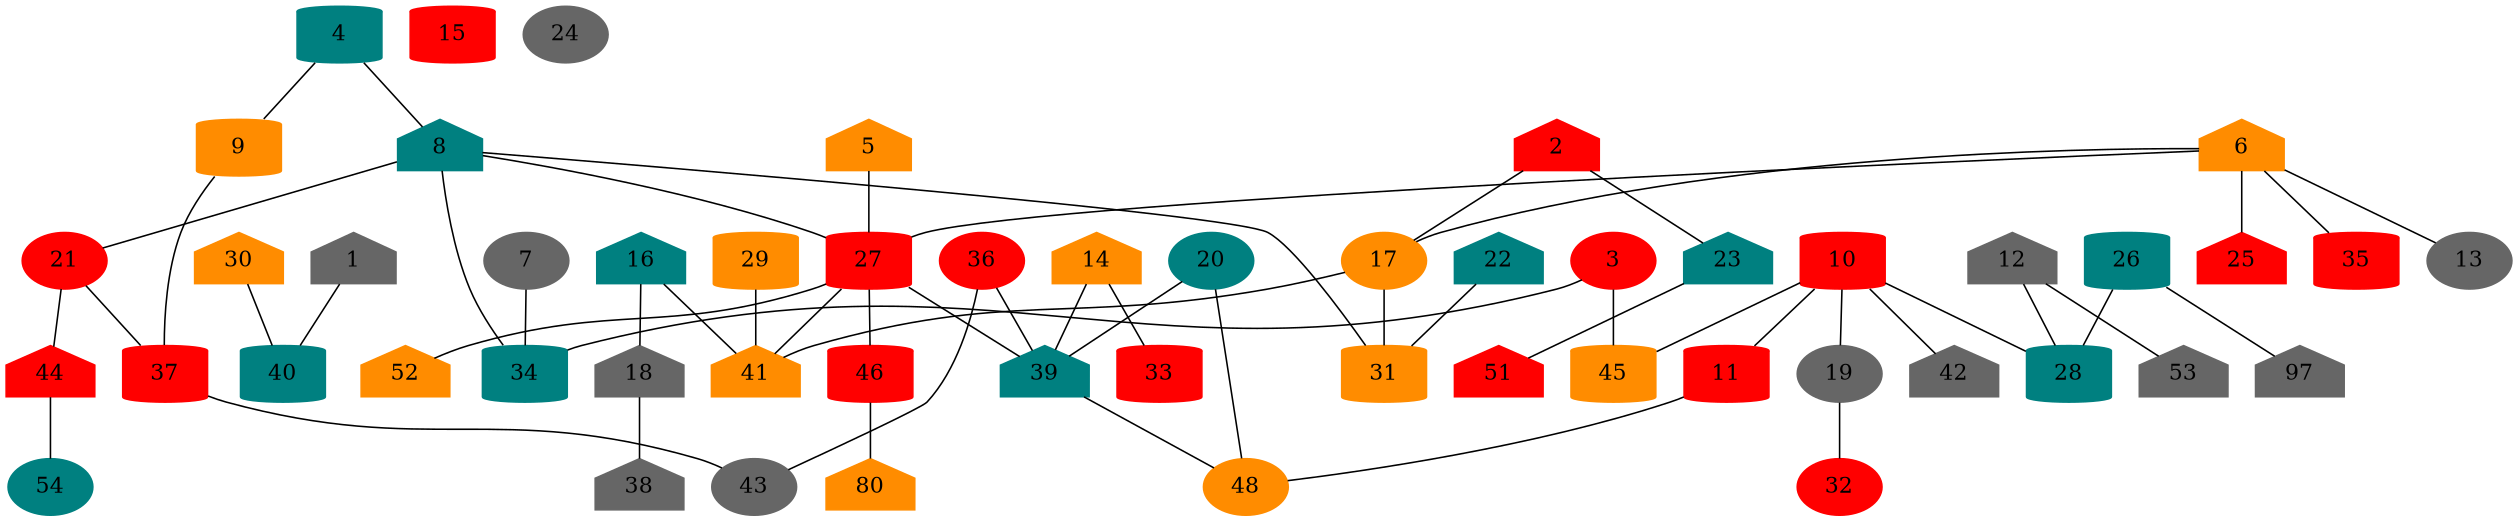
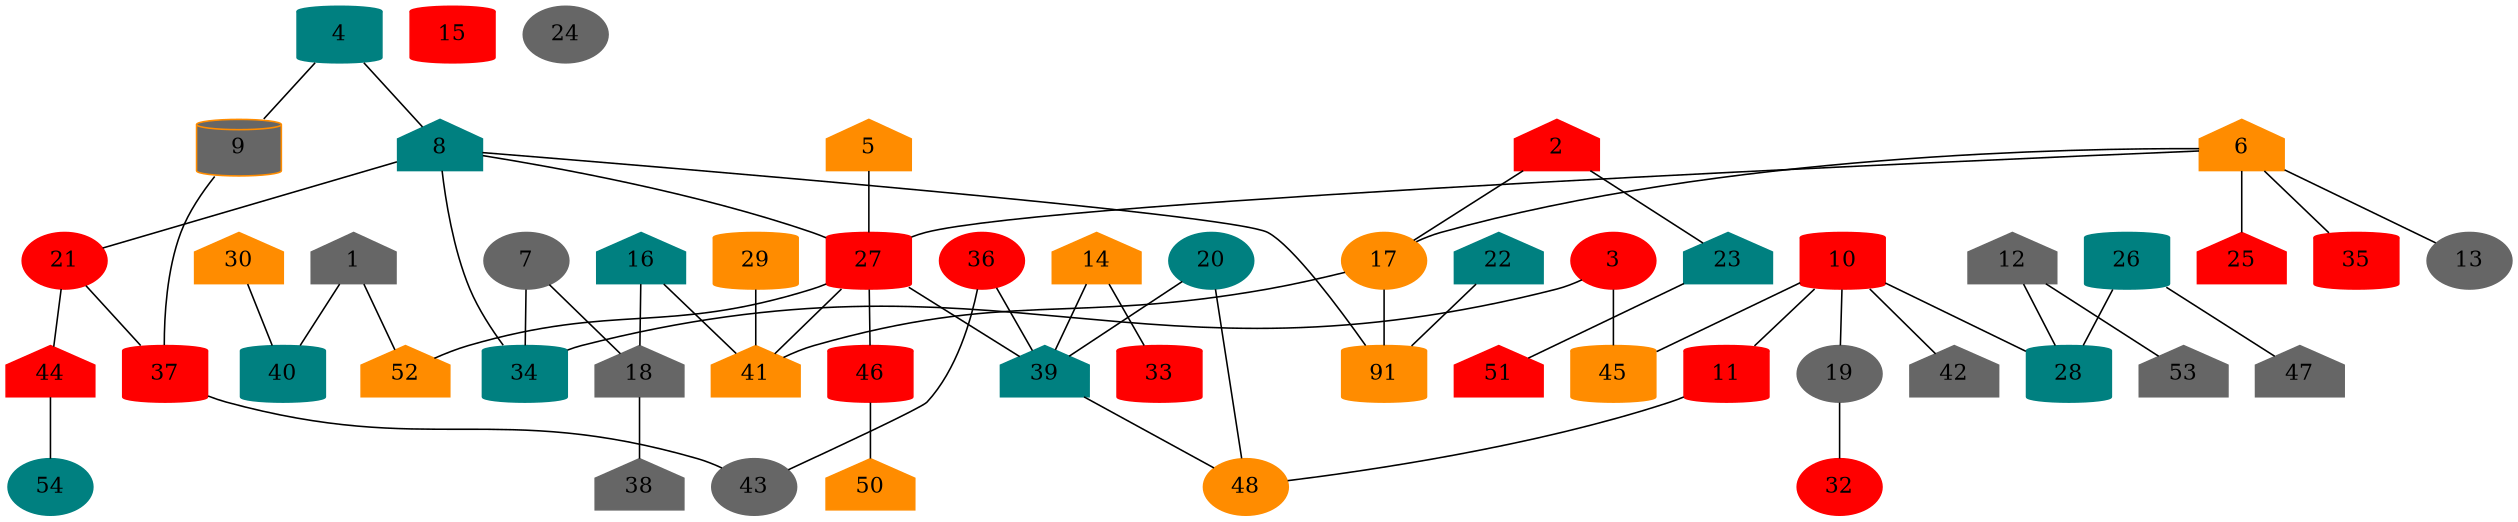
node "9": fillcolor darkorange -> gray40
edge "7" -- "18": added
edge "1" -- "52": added
node "31": label "31" -> "91"
node "97": label "97" -> "47"
node "80": label "80" -> "50"
